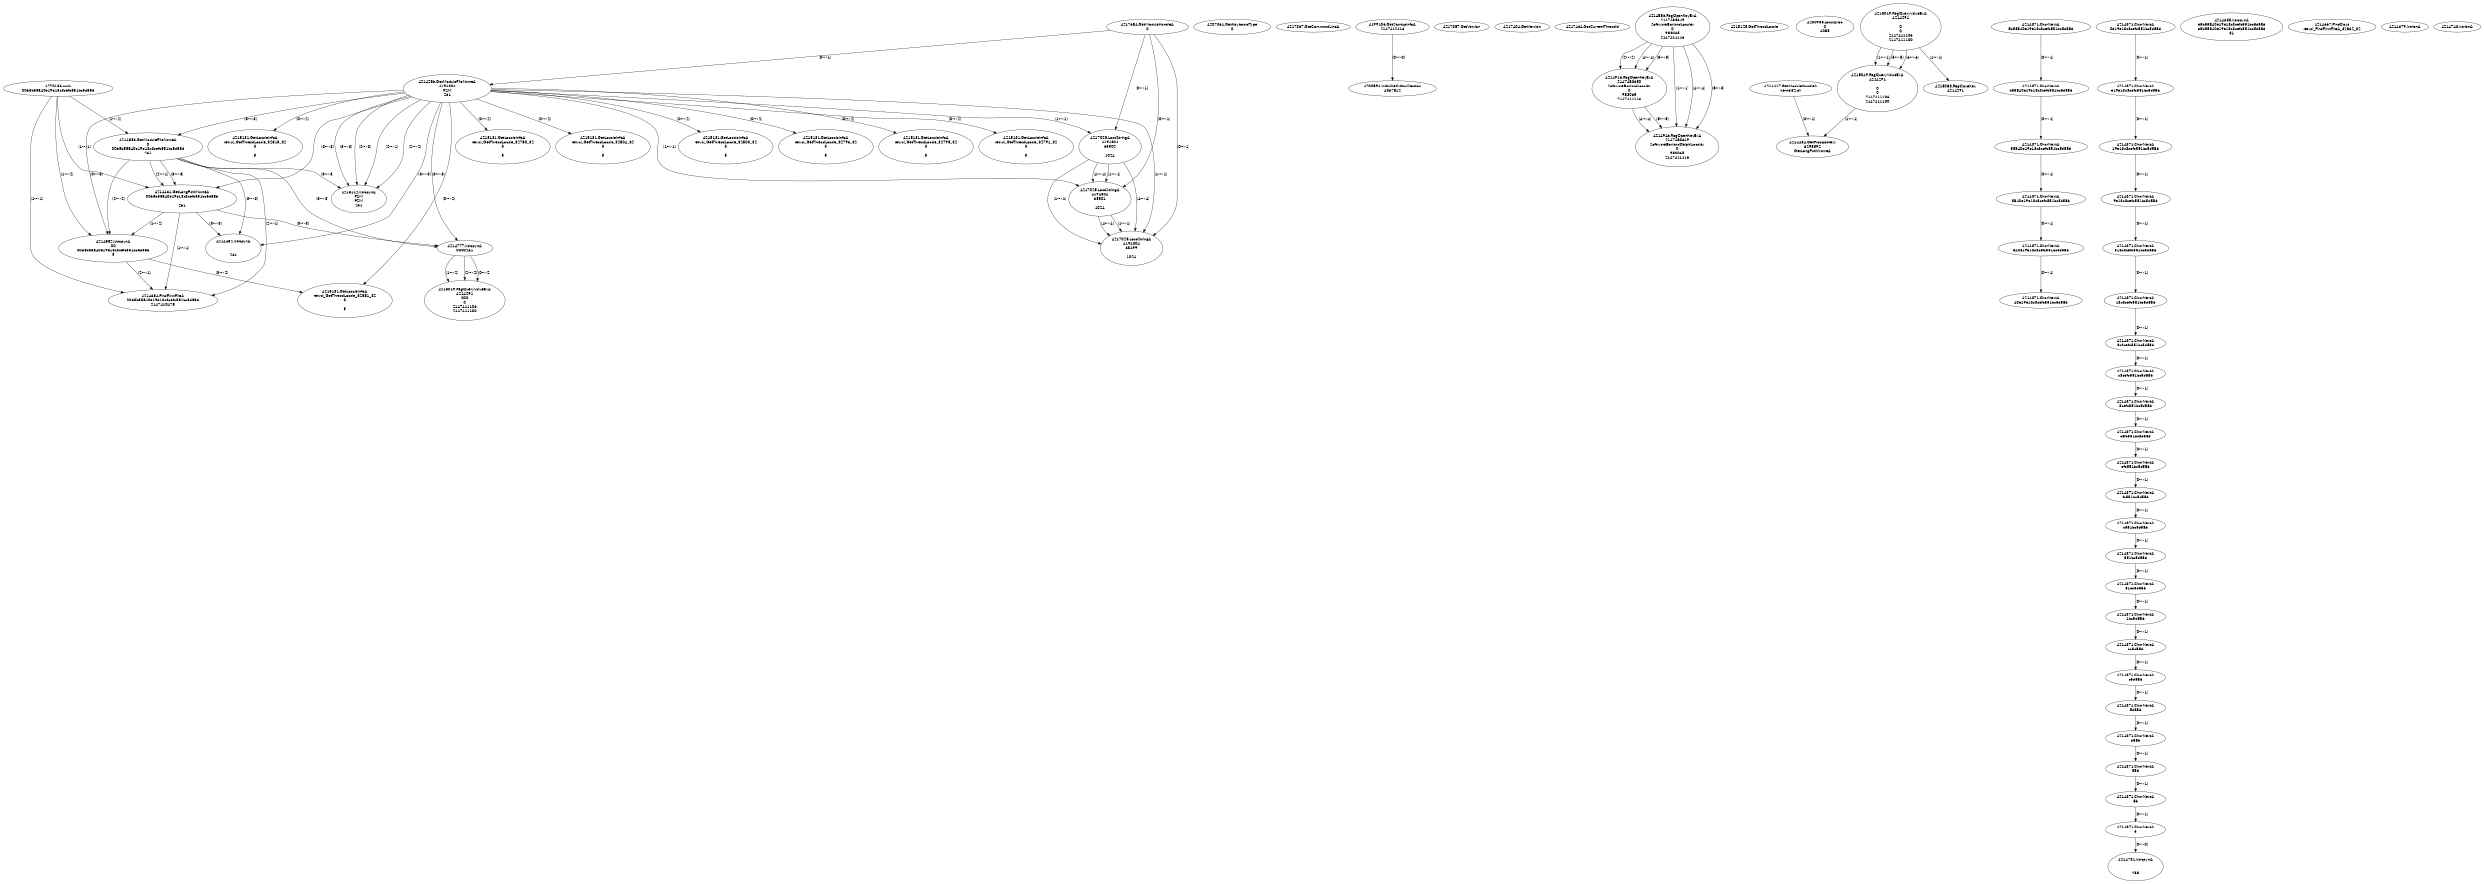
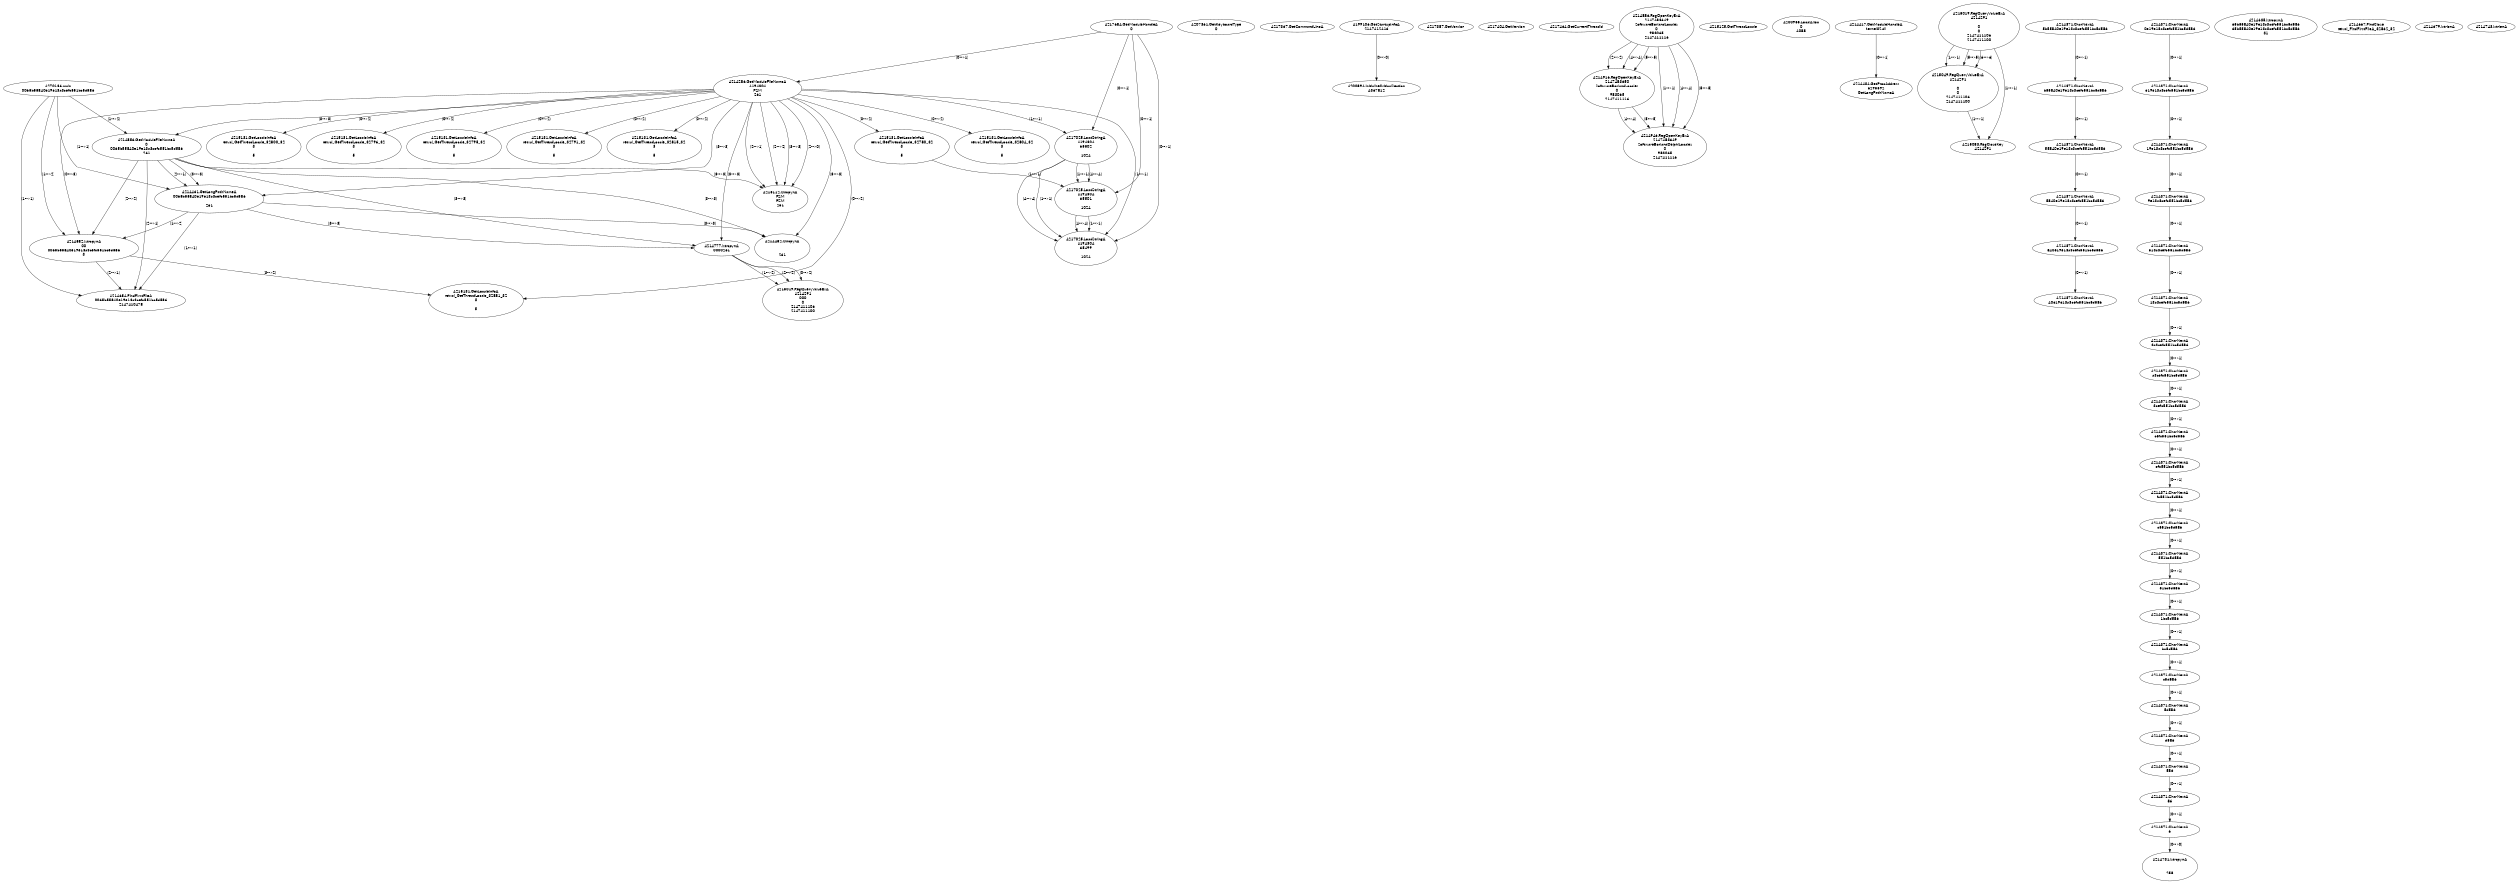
edge "4215049.RegQueryValueExA 4214291 0 0 2147411106 2147411100" -> "4214434.GetProcAddress 6295592 GetLongPathNameA": now "4215049.RegQueryValueExA 4214291 0 0 2147411106 2147411100" -> "4215083.RegCloseKey 4214291"
edge "4214286.GetModuleFileNameA 4194304 PZM 261" -> "4217025.LoadStringA 4194304 65501 1024": now "4215131.GetLocaleInfoA retval_GetThreadLocale_32780_32 3 5" -> "4217025.LoadStringA 4194304 65501 1024"
